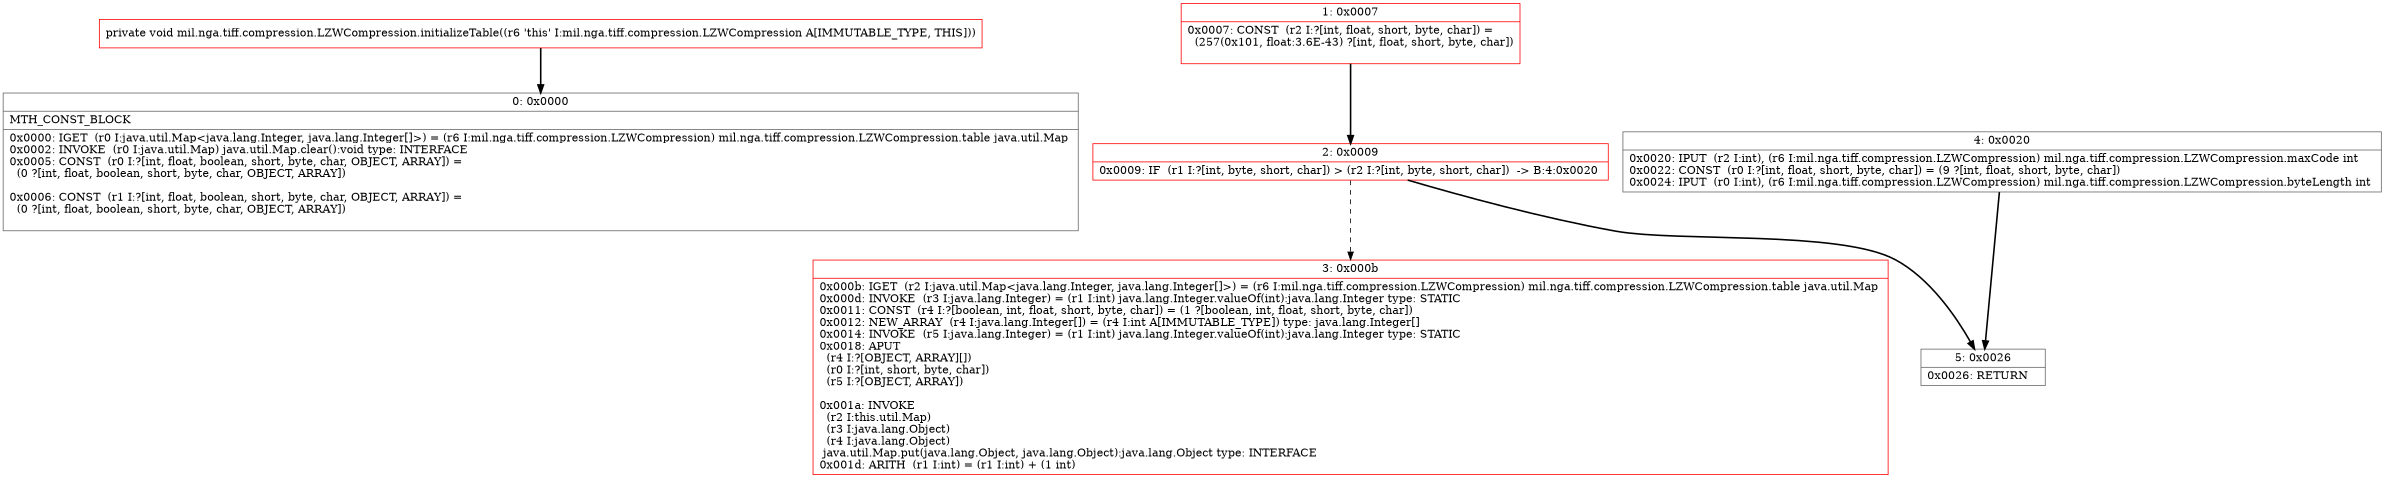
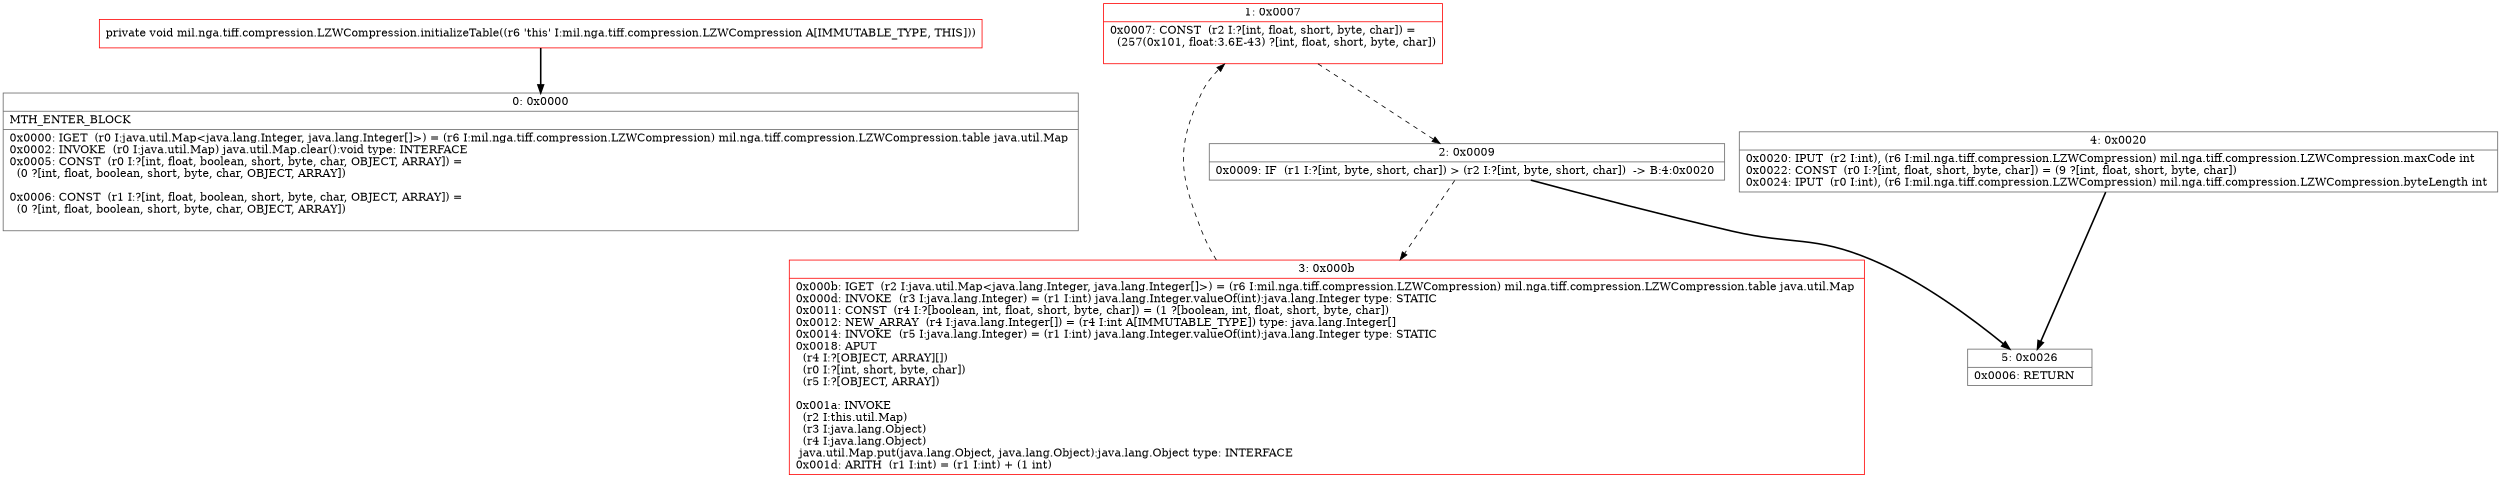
edge "1: 0x0007" -> "2: 0x0009": style bold -> dashed
node "0: 0x0000": text "MTH_CONST_BLOCK" -> "MTH_ENTER_BLOCK"
node "2: 0x0009": color red -> gray40
edge "3: 0x000b" -> "1: 0x0007": added
node "5: 0x0026": text "0x0026: RETURN" -> "0x0006: RETURN"
